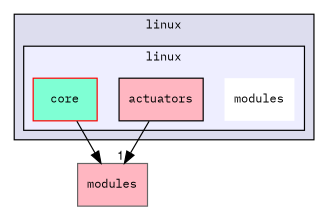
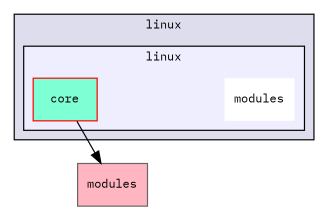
node "actuators": removed
